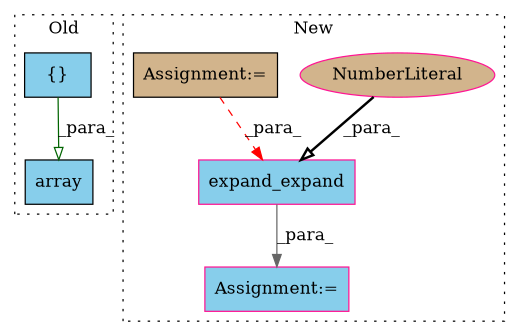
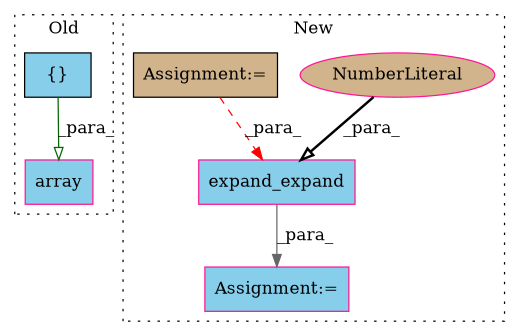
node "array": color black -> deeppink
